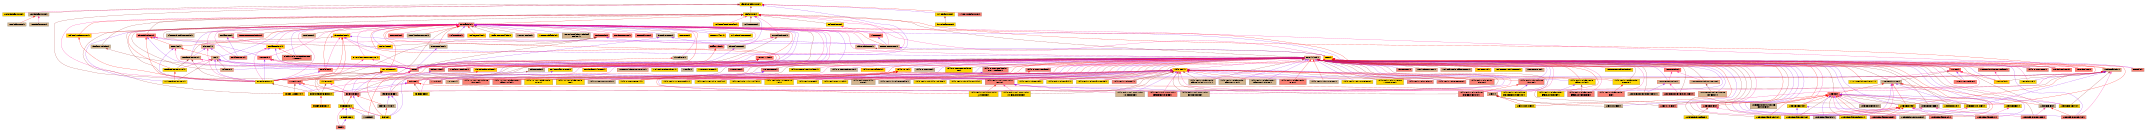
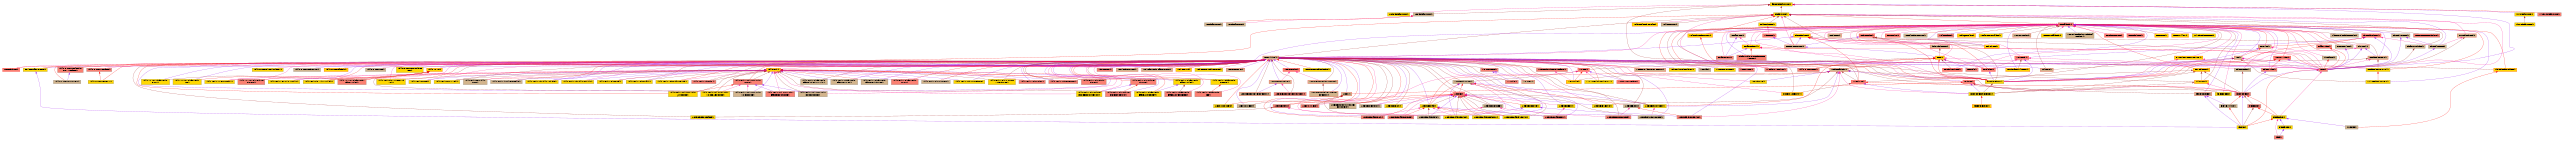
edge "RenderingThread.h" -> "CoreMinimal.h": removed
edge "Core.h" -> "ConfigCacheIni.h": color purple -> red
node "SlateCore.h": added
